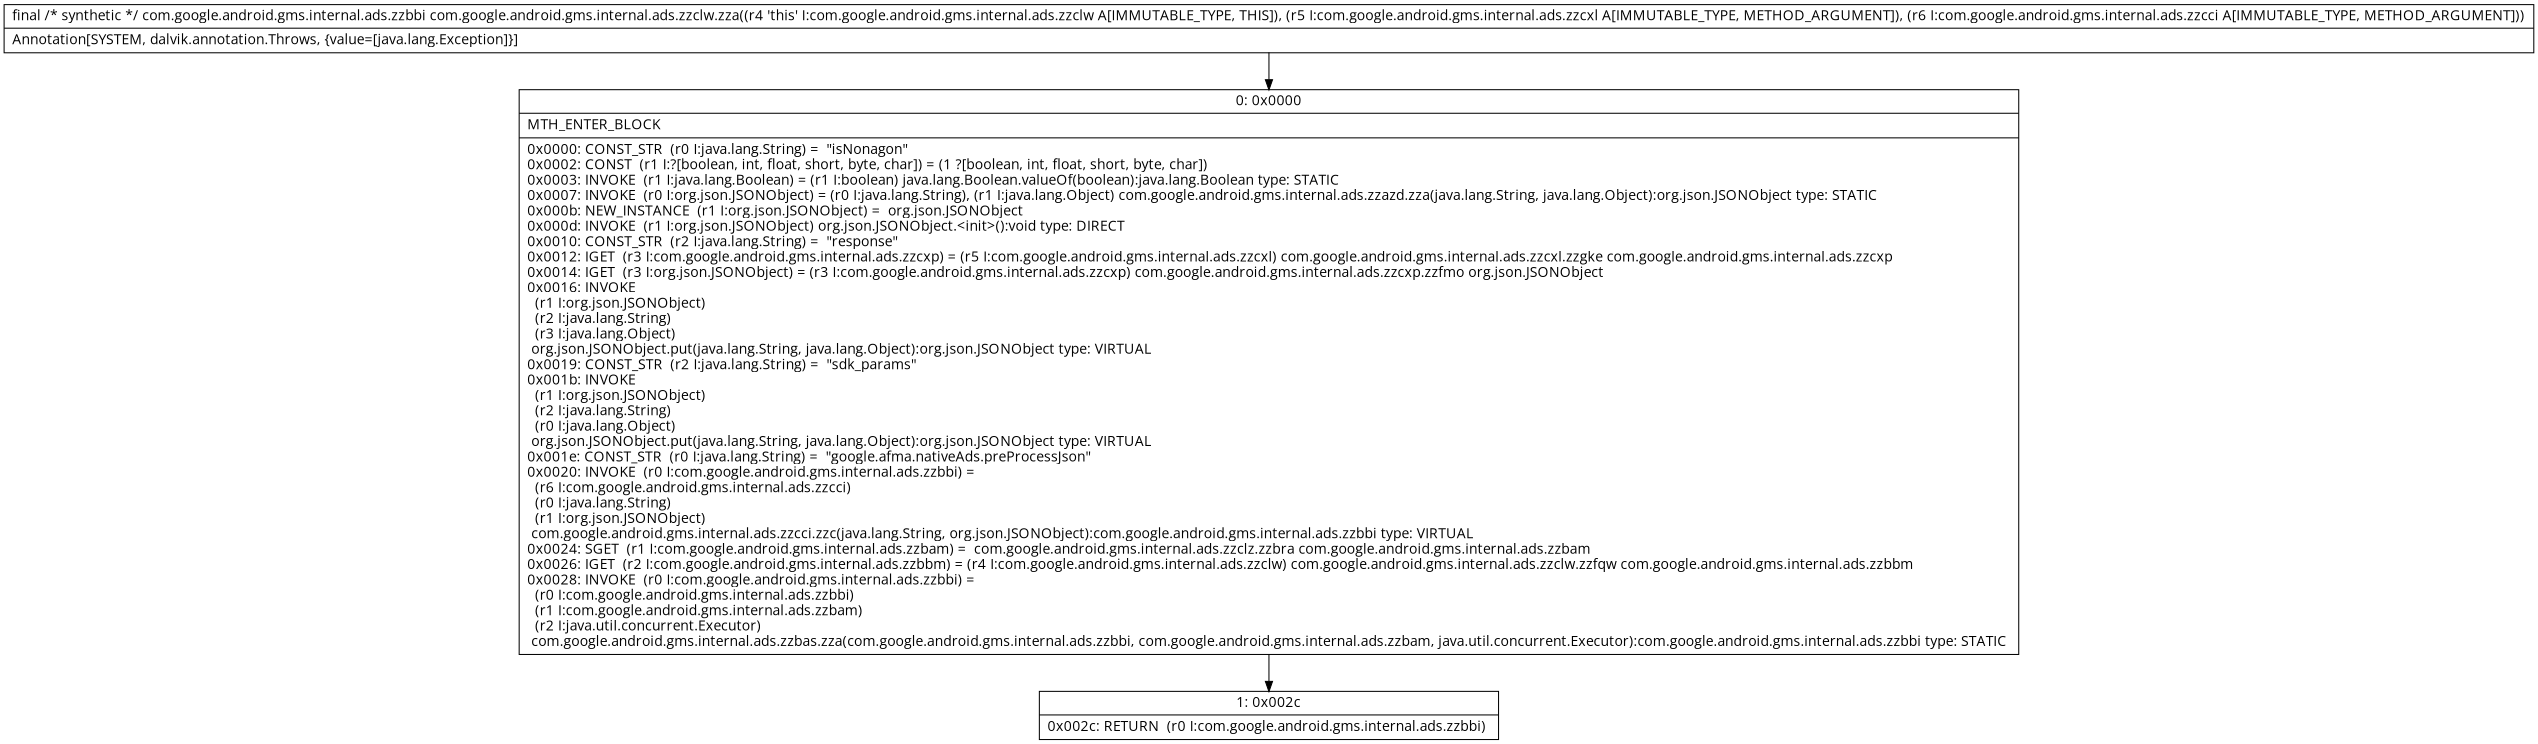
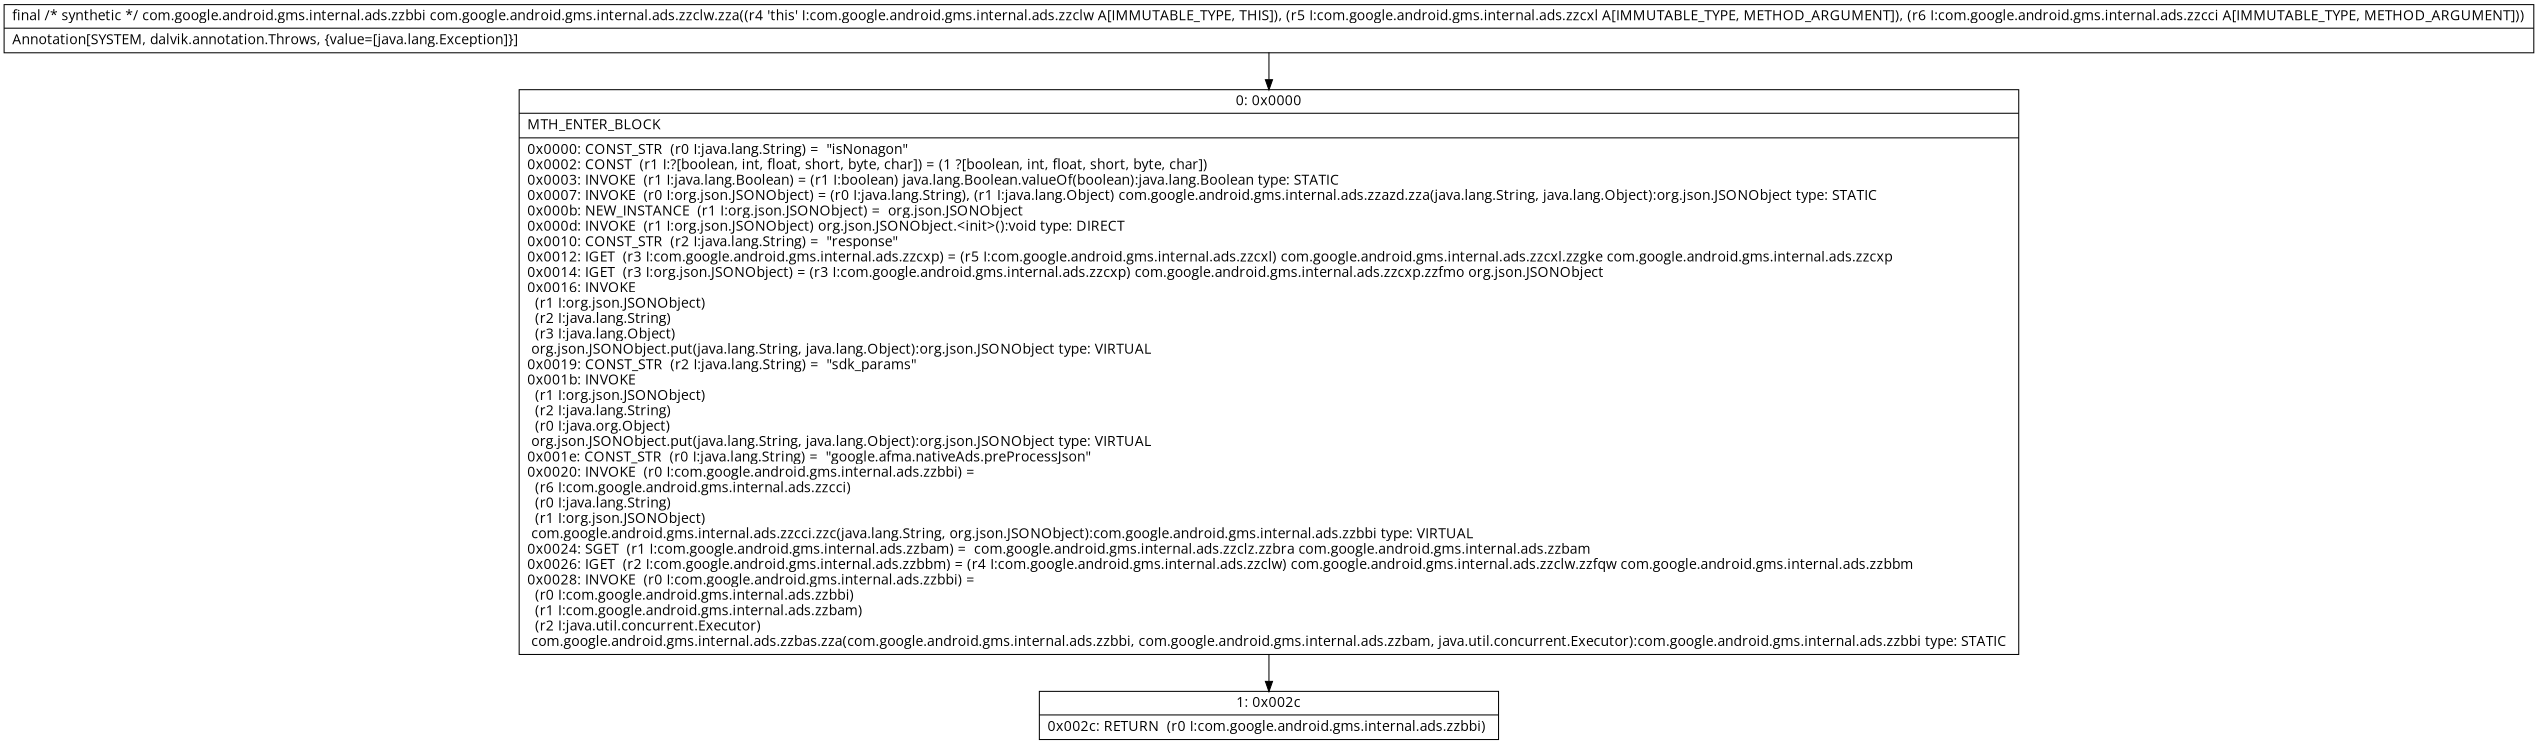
node "0: 0x0000": text "(r0 I:java.lang.Object)" -> "(r0 I:java.org.Object)"
